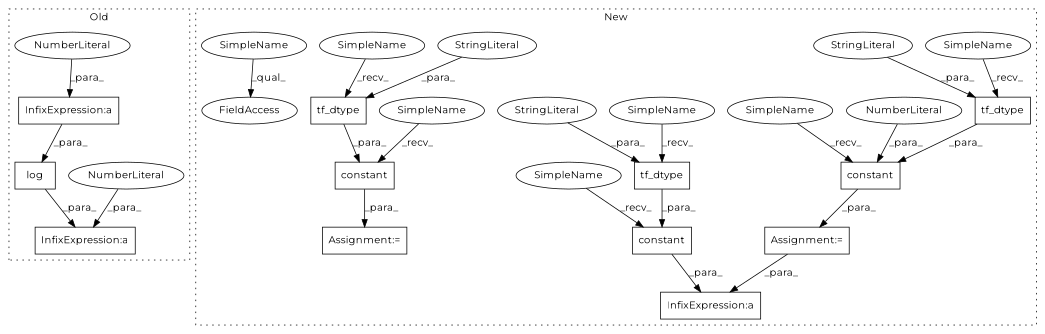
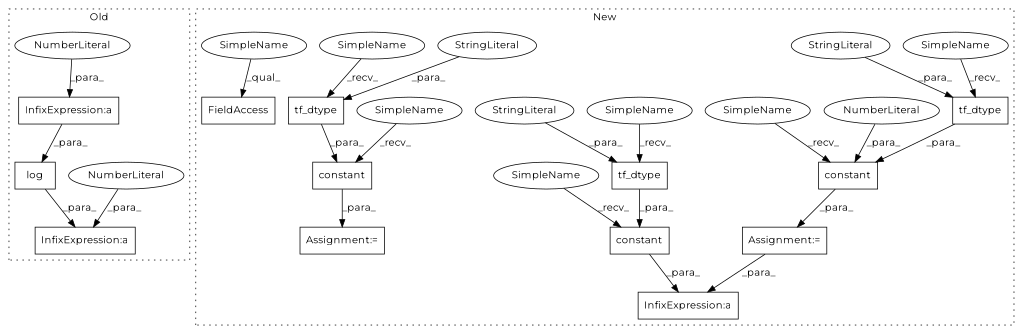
node "FieldAccess": shape ellipse -> box
